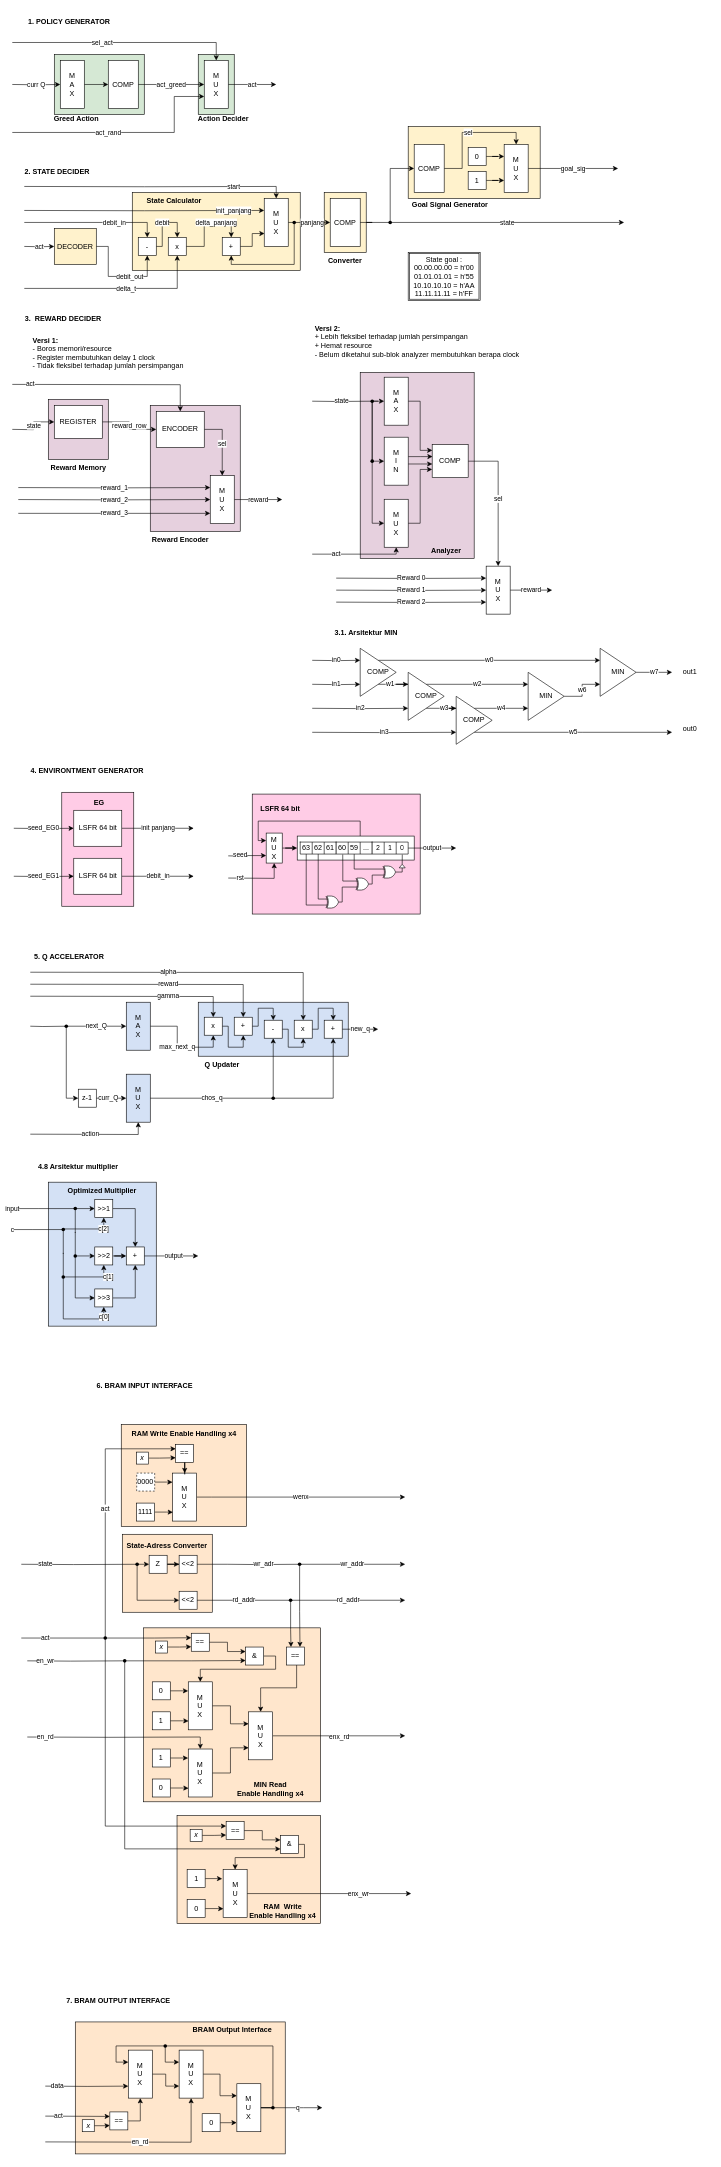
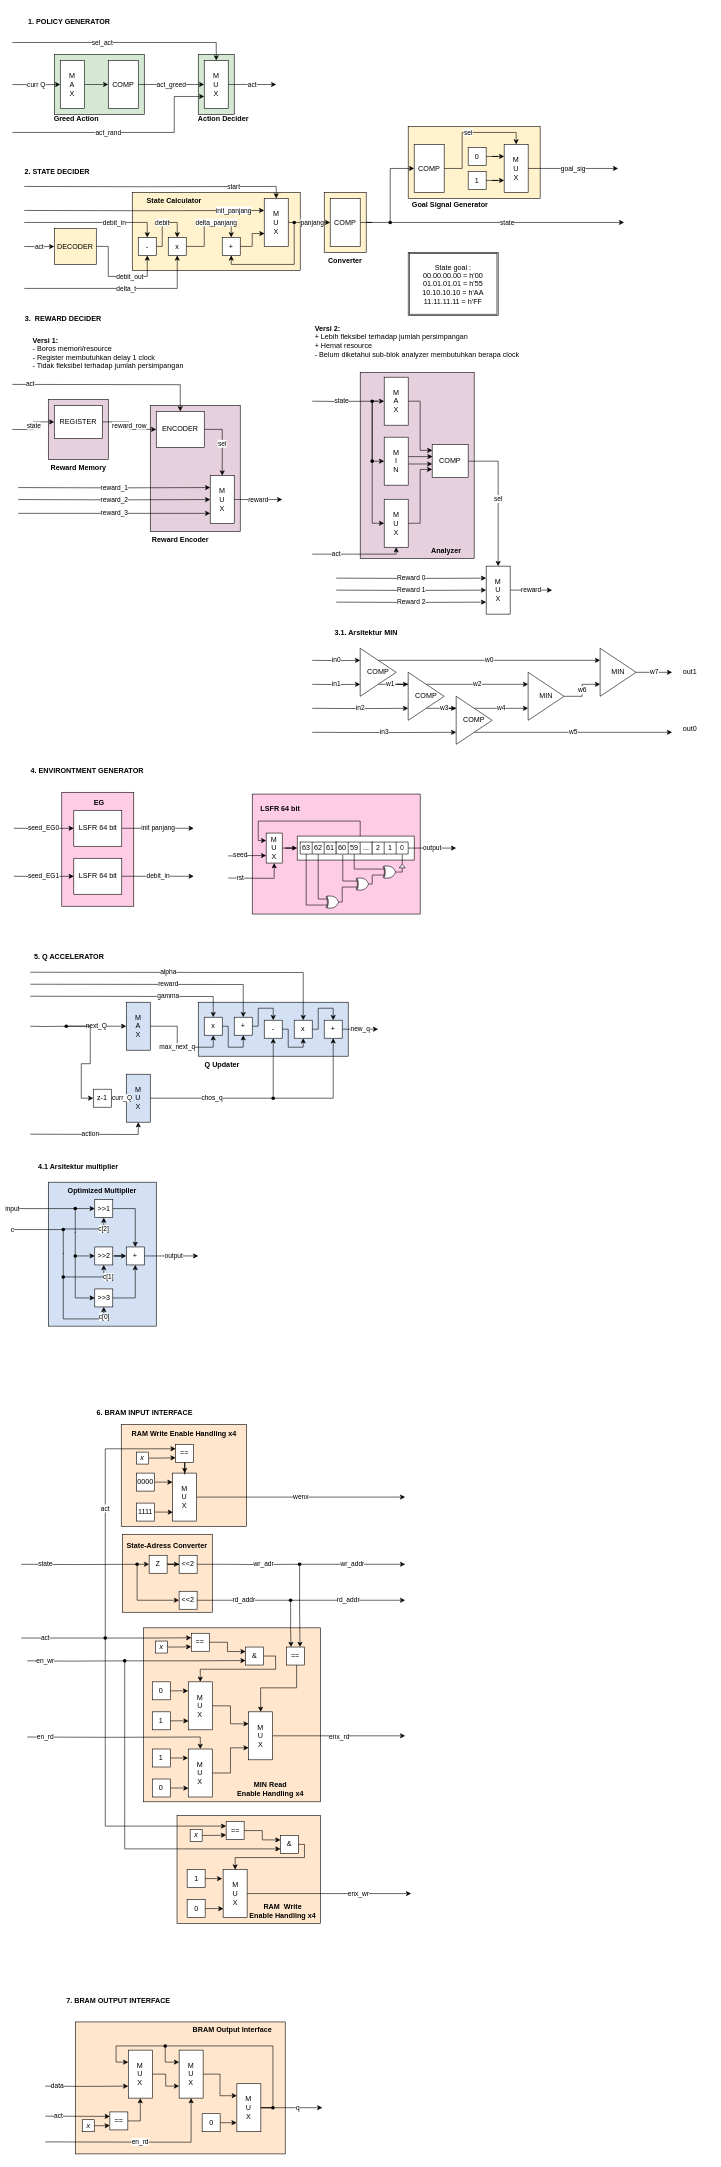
node "State goal : 00.00.00.00 = h'00 01.01.01.01 = h'55 10.10.10.10 = h'AA 11.11.11.11 = h'FF": size 72x48 -> 90x63
node "z-1": moved (87, 1098) -> (102, 1098)
node "4.8 Arsitektur multiplier": label "4.8 Arsitektur multiplier" -> "4.1 Arsitektur multiplier"
node "6. BRAM INPUT INTERFACE": moved (145, 1386) -> (145, 1413)
node "0000": style dashed -> solid
